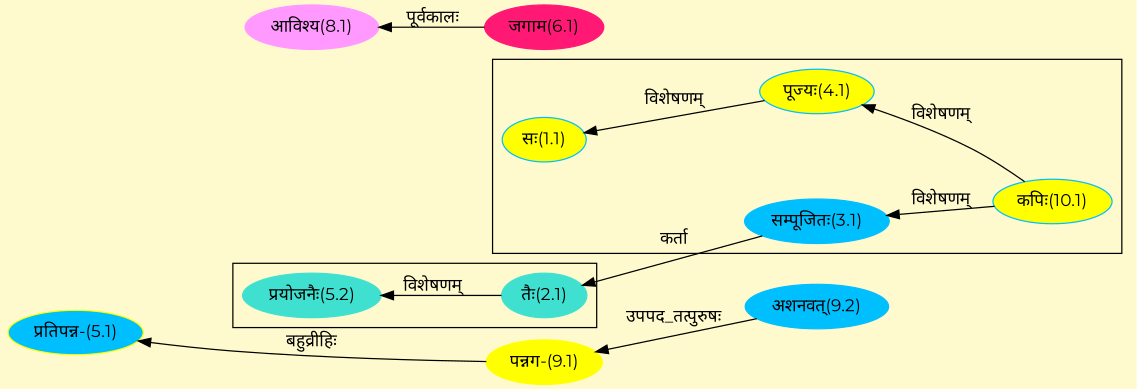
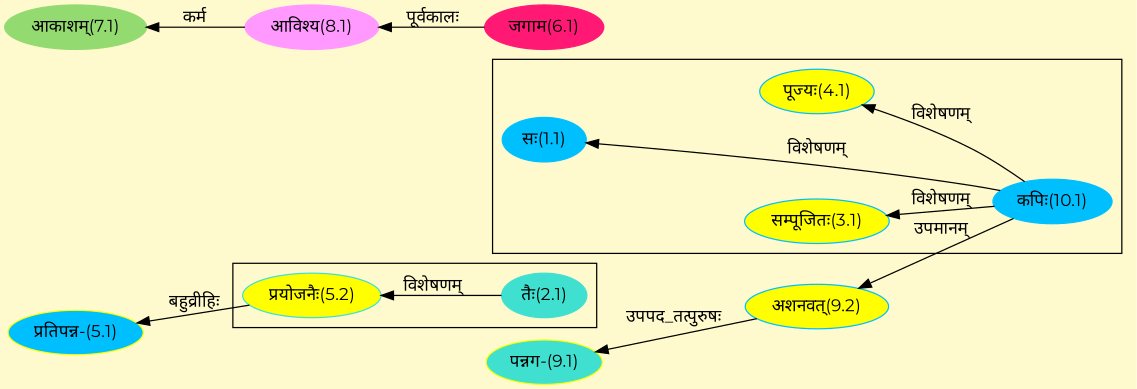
node "आकाशम्(7.1)": added
edge "पूज्यः(4.1)" -> "सः(1.1)": now "कपिः(10.1)" -> "सः(1.1)"
node "सः(1.1)": fillcolor #ffff00 -> #00bfff
node "कपिः(10.1)": fillcolor #ffff00 -> #00bfff
node "सम्पूजितः(3.1)": fillcolor #00bfff -> #ffff00
edge "कपिः(10.1)" -> "अशनवत्(9.2)": added, label "उपमानम्"
edge "सम्पूजितः(3.1)" -> "तैः(2.1)": removed, label "कर्ता"
node "प्रयोजनैः(5.2)": fillcolor #40e0d0 -> #ffff00
node "अशनवत्(9.2)": fillcolor #00bfff -> #ffff00
edge "पन्नग-(9.1)" -> "प्रतिपन्न-(5.1)": now "प्रयोजनैः(5.2)" -> "प्रतिपन्न-(5.1)"
node "पन्नग-(9.1)": fillcolor #ffff00 -> #40e0d0
